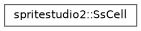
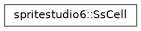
node "spritestudio2::SsCell": label "spritestudio2::SsCell" -> "spritestudio6::SsCell"
